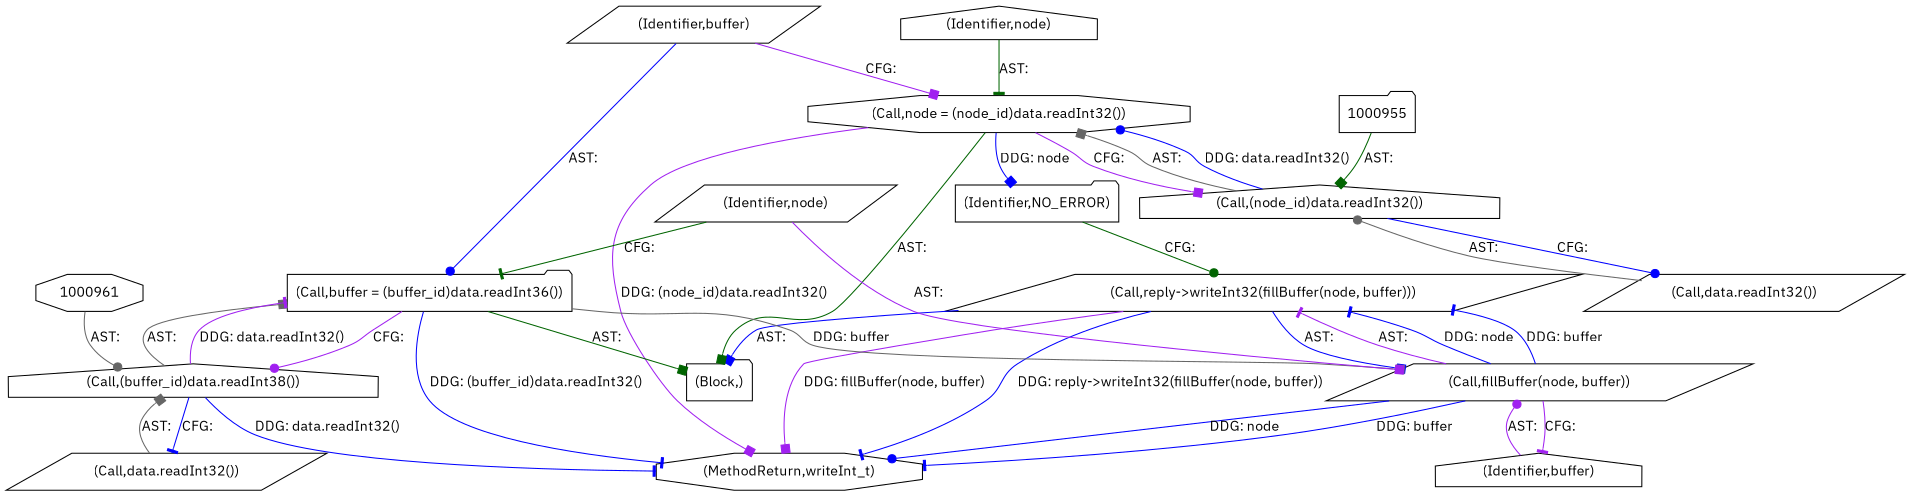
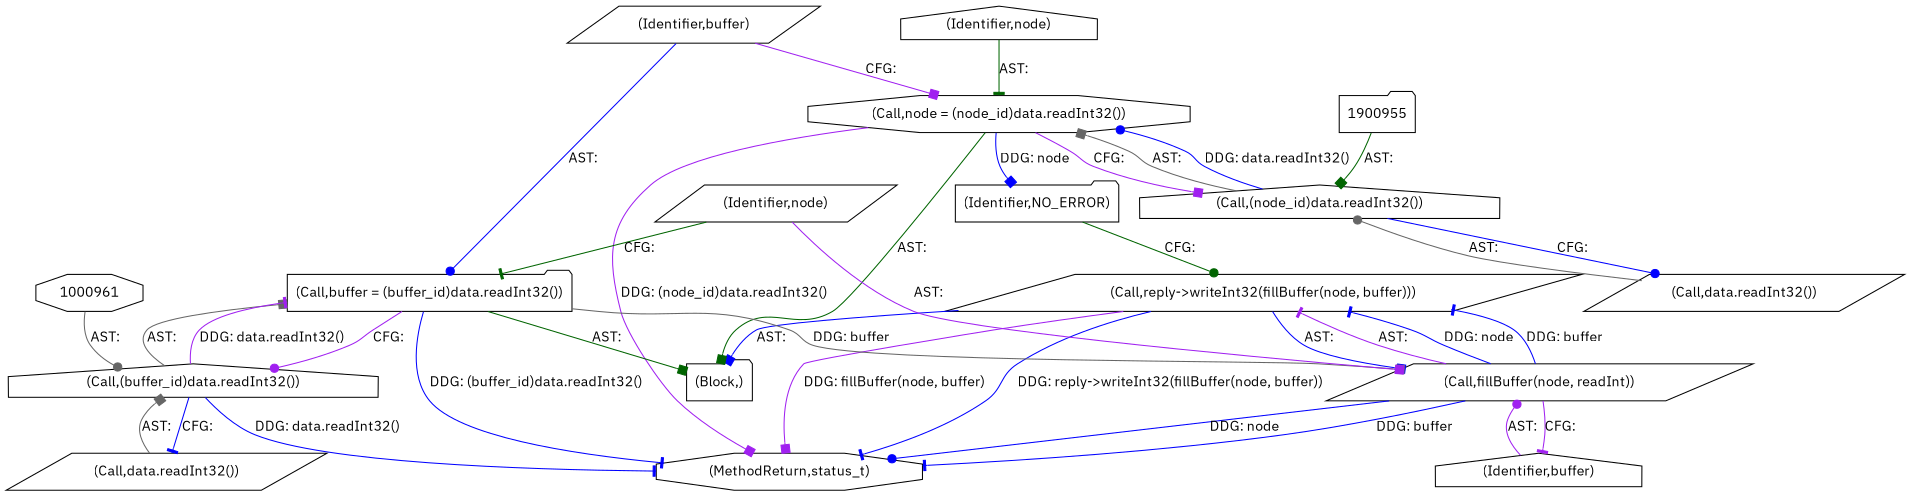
node "1000955": label "1000955" -> "1900955"
node "(Call,buffer = (buffer_id)data.readInt36())": label "(Call,buffer = (buffer_id)data.readInt36())" -> "(Call,buffer = (buffer_id)data.readInt32())"
node "(Call,(buffer_id)data.readInt38())": label "(Call,(buffer_id)data.readInt38())" -> "(Call,(buffer_id)data.readInt32())"
node "(Call,fillBuffer(node, buffer))": label "(Call,fillBuffer(node, buffer))" -> "(Call,fillBuffer(node, readInt))"
node "(MethodReturn,writeInt_t)": label "(MethodReturn,writeInt_t)" -> "(MethodReturn,status_t)"
